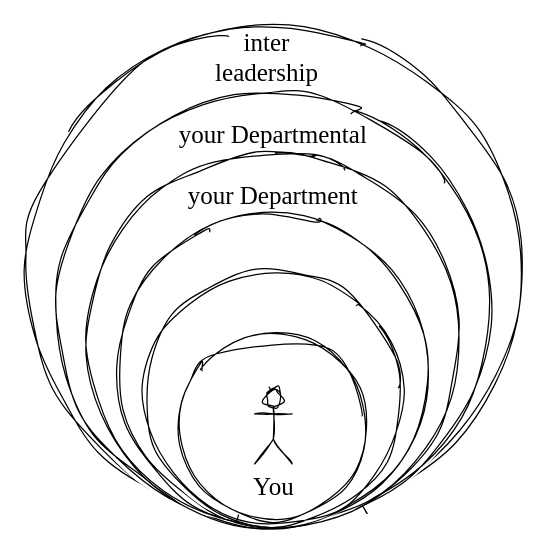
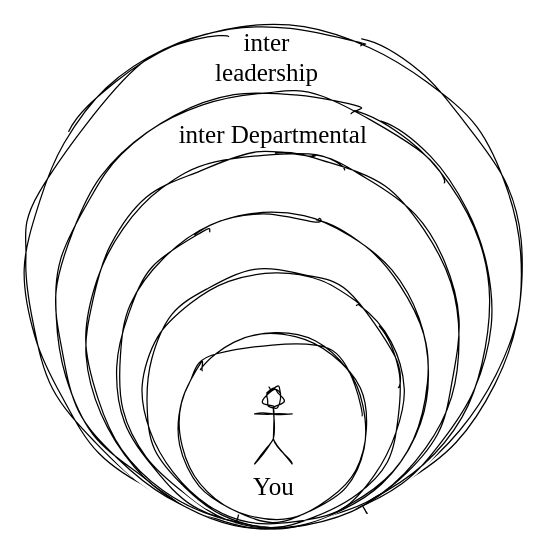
node "your Departmental": label "your Departmental" -> "inter Departmental"
node "your Department": removed
